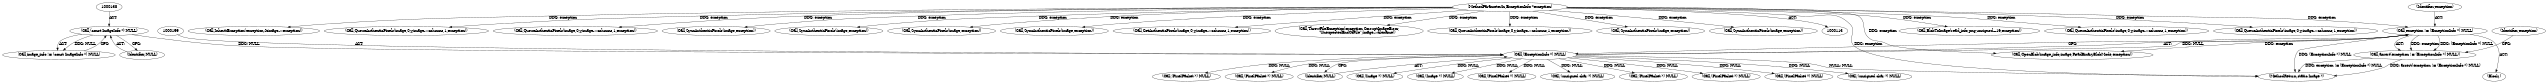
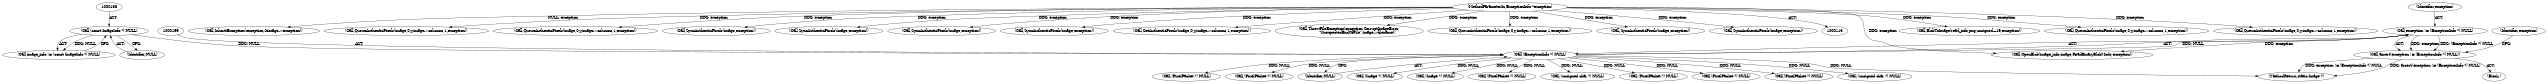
edge "(MethodParameterIn,ExceptionInfo *exception)" -> "(Call,exception != (ExceptionInfo *) NULL)": removed, label "DDG: exception"
edge "(MethodParameterIn,ExceptionInfo *exception)" -> "(Call,InheritException(exception,&image->exception))": label "DDG: exception" -> "NULL: exception"
edge "(Call,exception != (ExceptionInfo *) NULL)" -> "(MethodReturn,static Image *)": removed, label "DDG: (ExceptionInfo *) NULL"
edge "(Call,exception != (ExceptionInfo *) NULL)" -> "(Call,(ExceptionInfo *) NULL)": label "CFG: " -> "AST: "
edge "(Call,exception != (ExceptionInfo *) NULL)" -> "(Block,)": now "(Call,assert(exception != (ExceptionInfo *) NULL))" -> "(Block,)"
edge "(MethodParameterIn,ExceptionInfo *exception)" -> "(MethodReturn,static Image *)": removed, label "DDG: exception"
edge "(Call,(ExceptionInfo *) NULL)" -> "(MethodReturn,static Image *)": label "NULL: NULL" -> "DDG: NULL"
